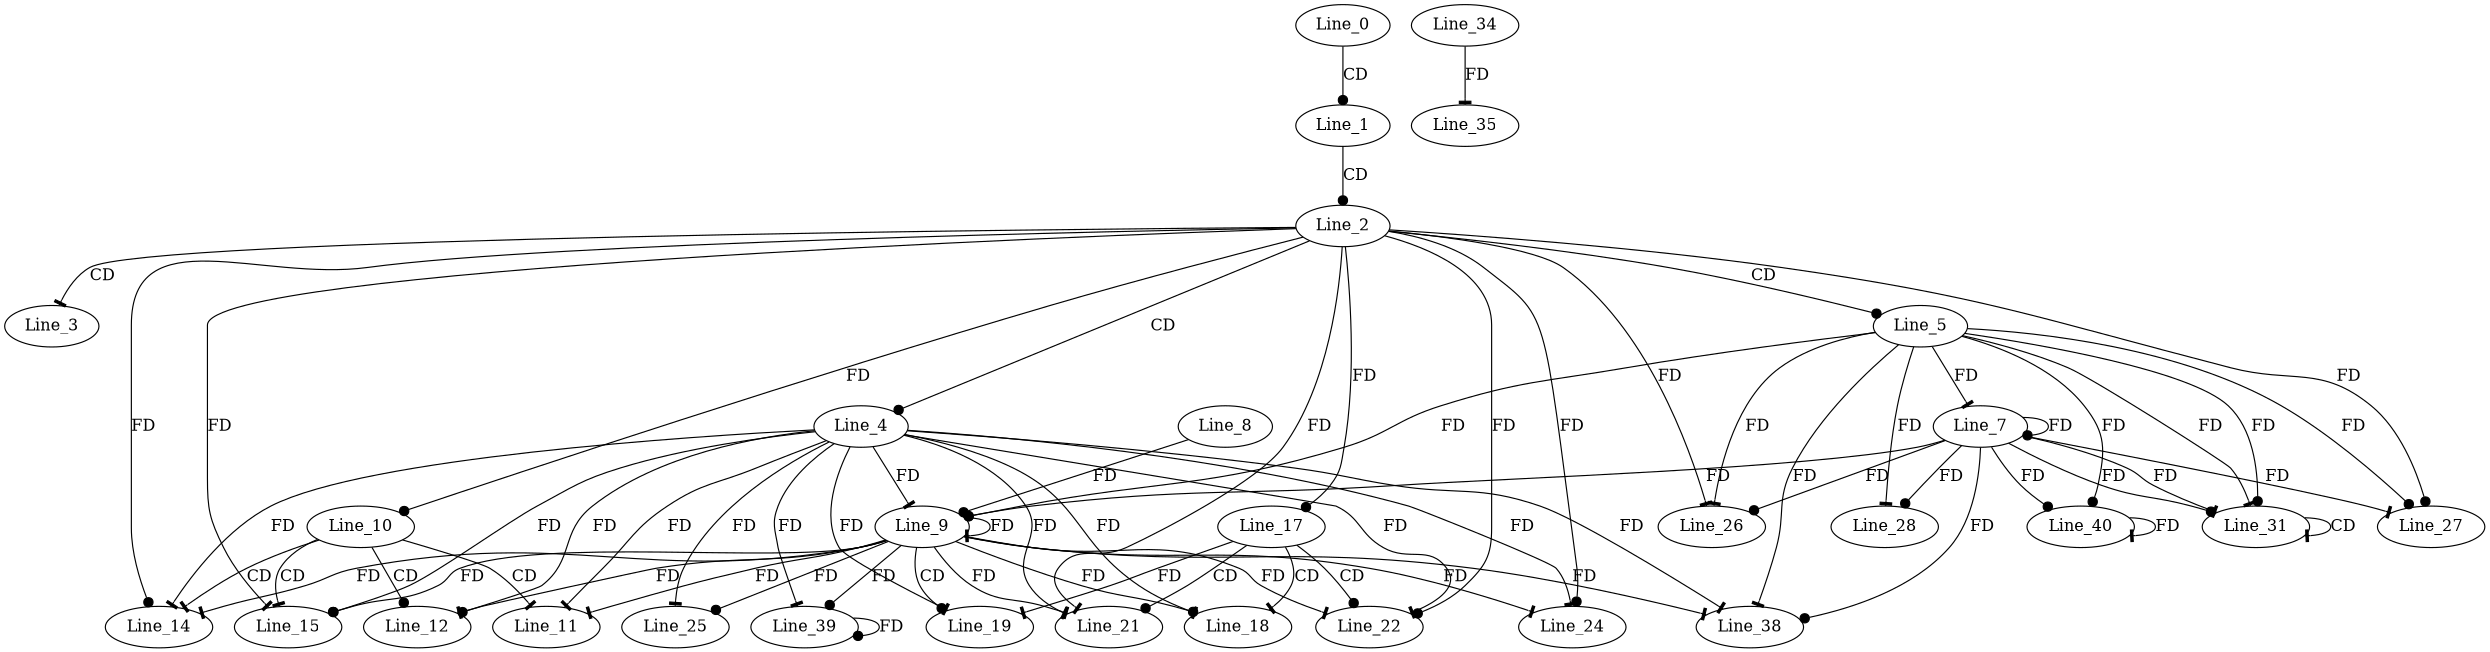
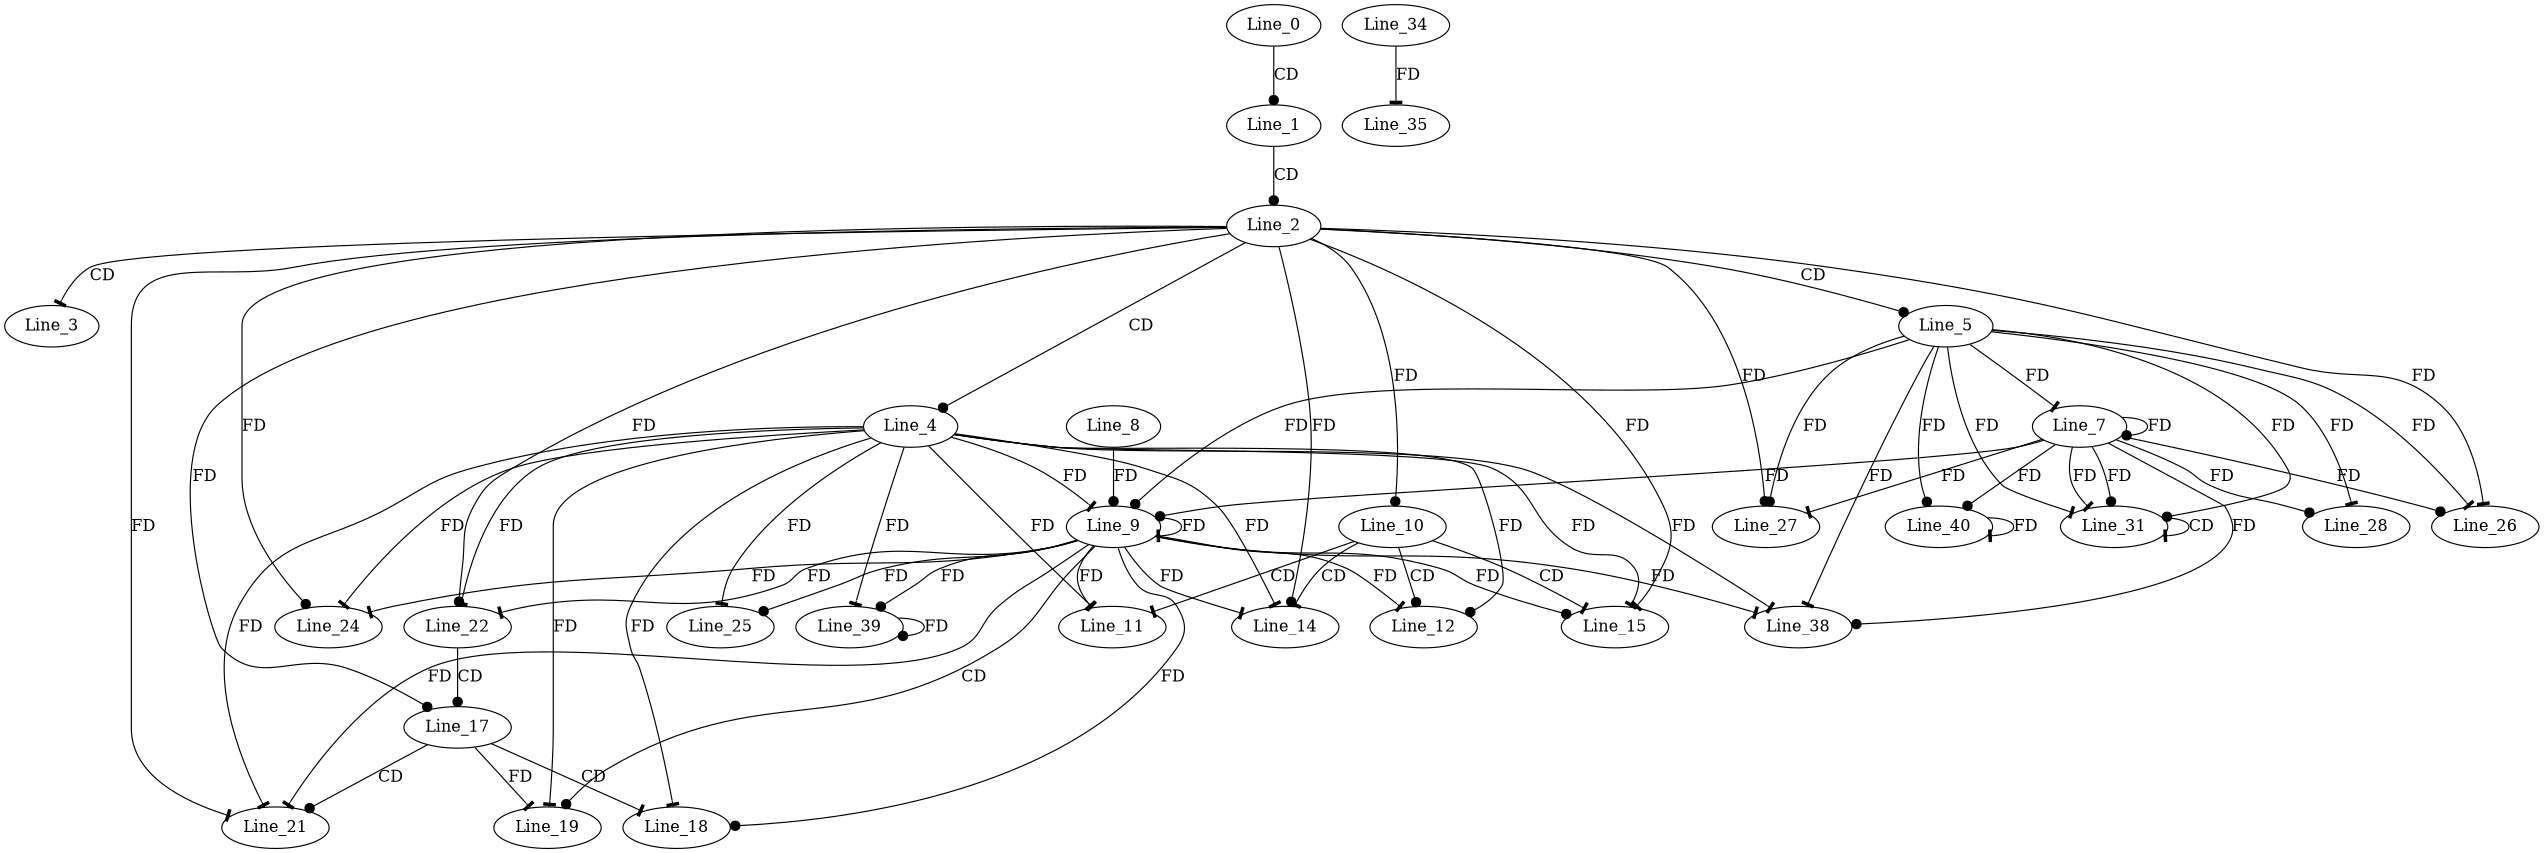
edge "Line_4" -> "Line_15": arrowhead dot -> tee
edge "Line_17" -> "Line_22": reversed
